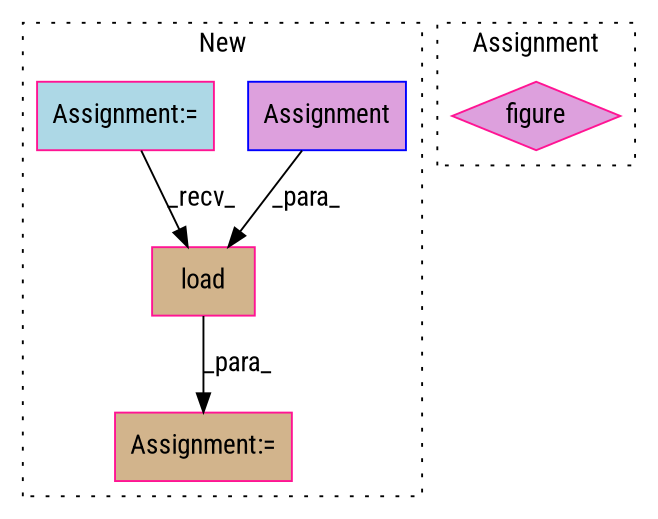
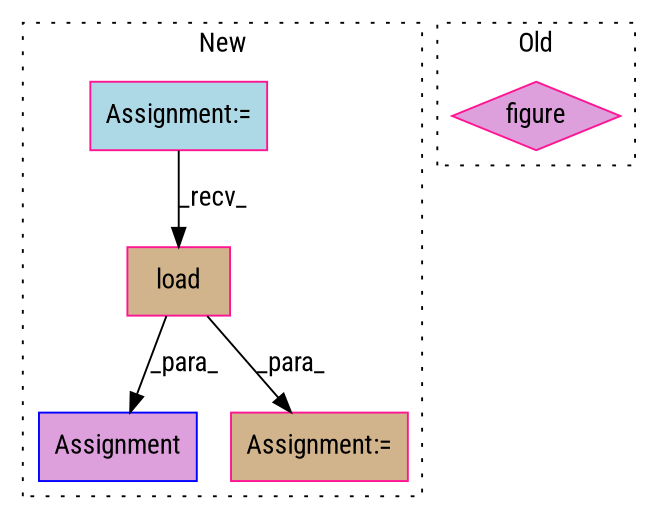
cluster "Assignment": label "Assignment" -> "Old"
edge "Assignment" -> "load": reversed
